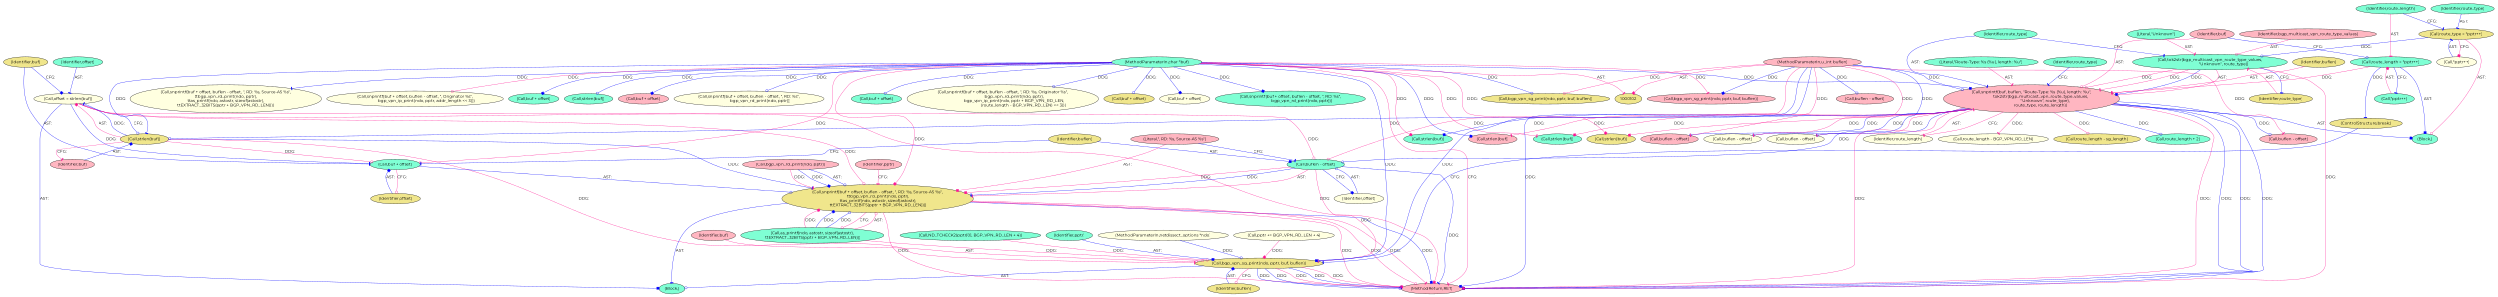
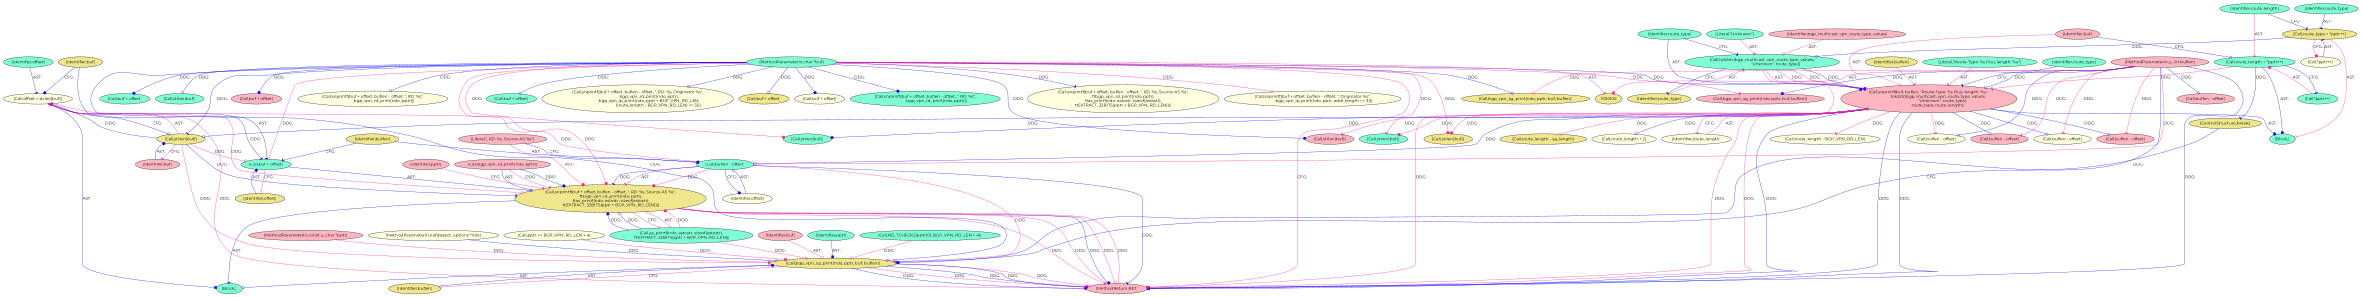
node "(Call,route_length + 2)": fillcolor aquamarine -> lightyellow
node "(MethodParameterIn,const u_char *pptr)": added
